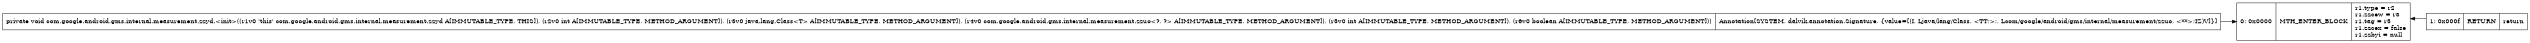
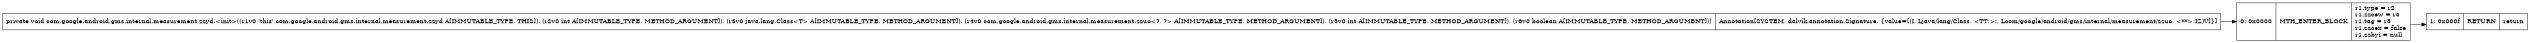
edge "1: 0x000f" -> "0: 0x0000": reversed
